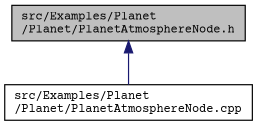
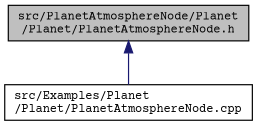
node "src/Examples/Planet /Planet/PlanetAtmosphereNode.h": label "src/Examples/Planet /Planet/PlanetAtmosphereNode.h" -> "src/PlanetAtmosphereNode/Planet /Planet/PlanetAtmosphereNode.h"
